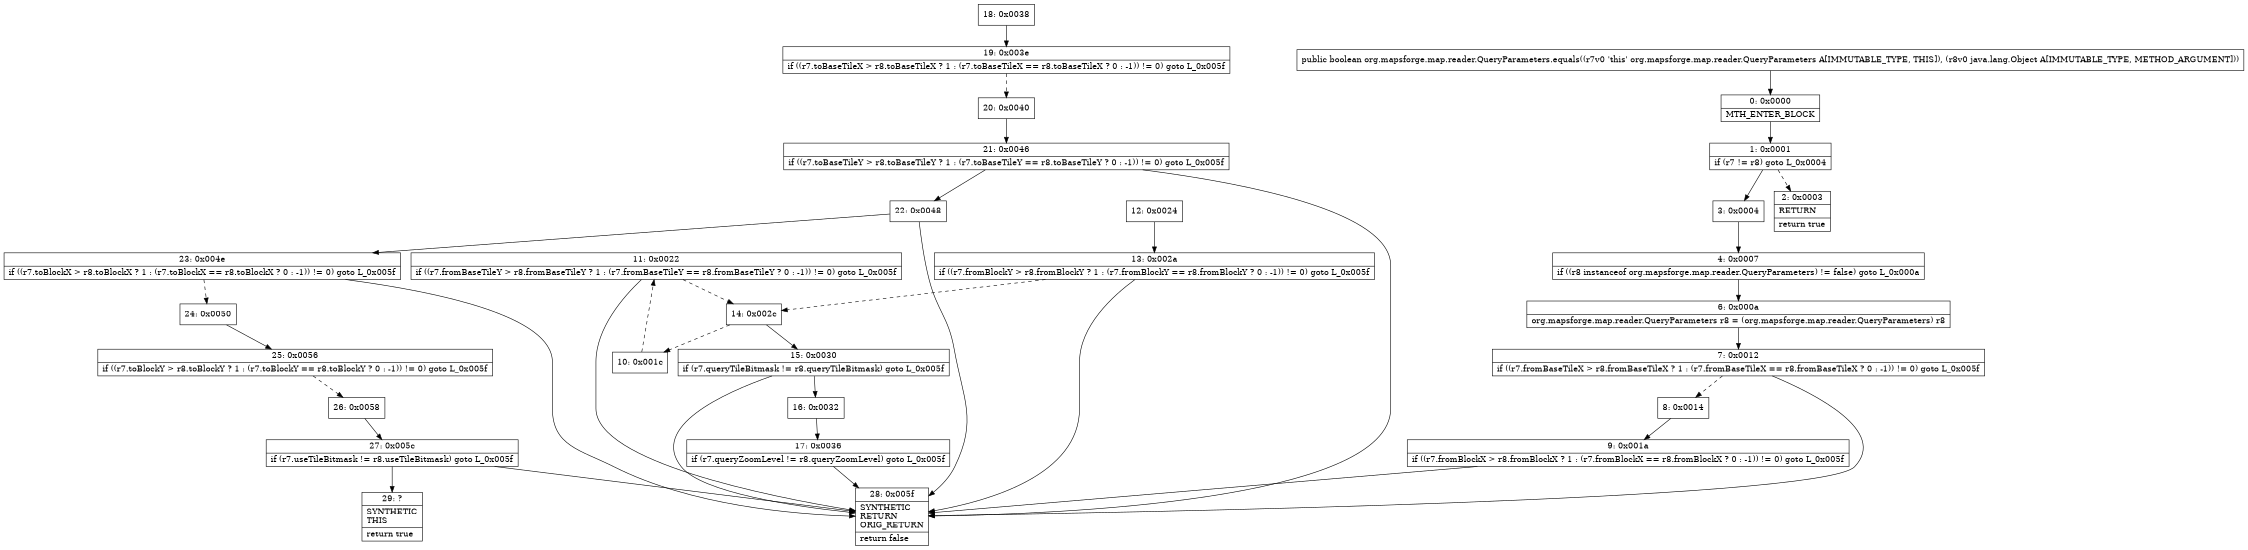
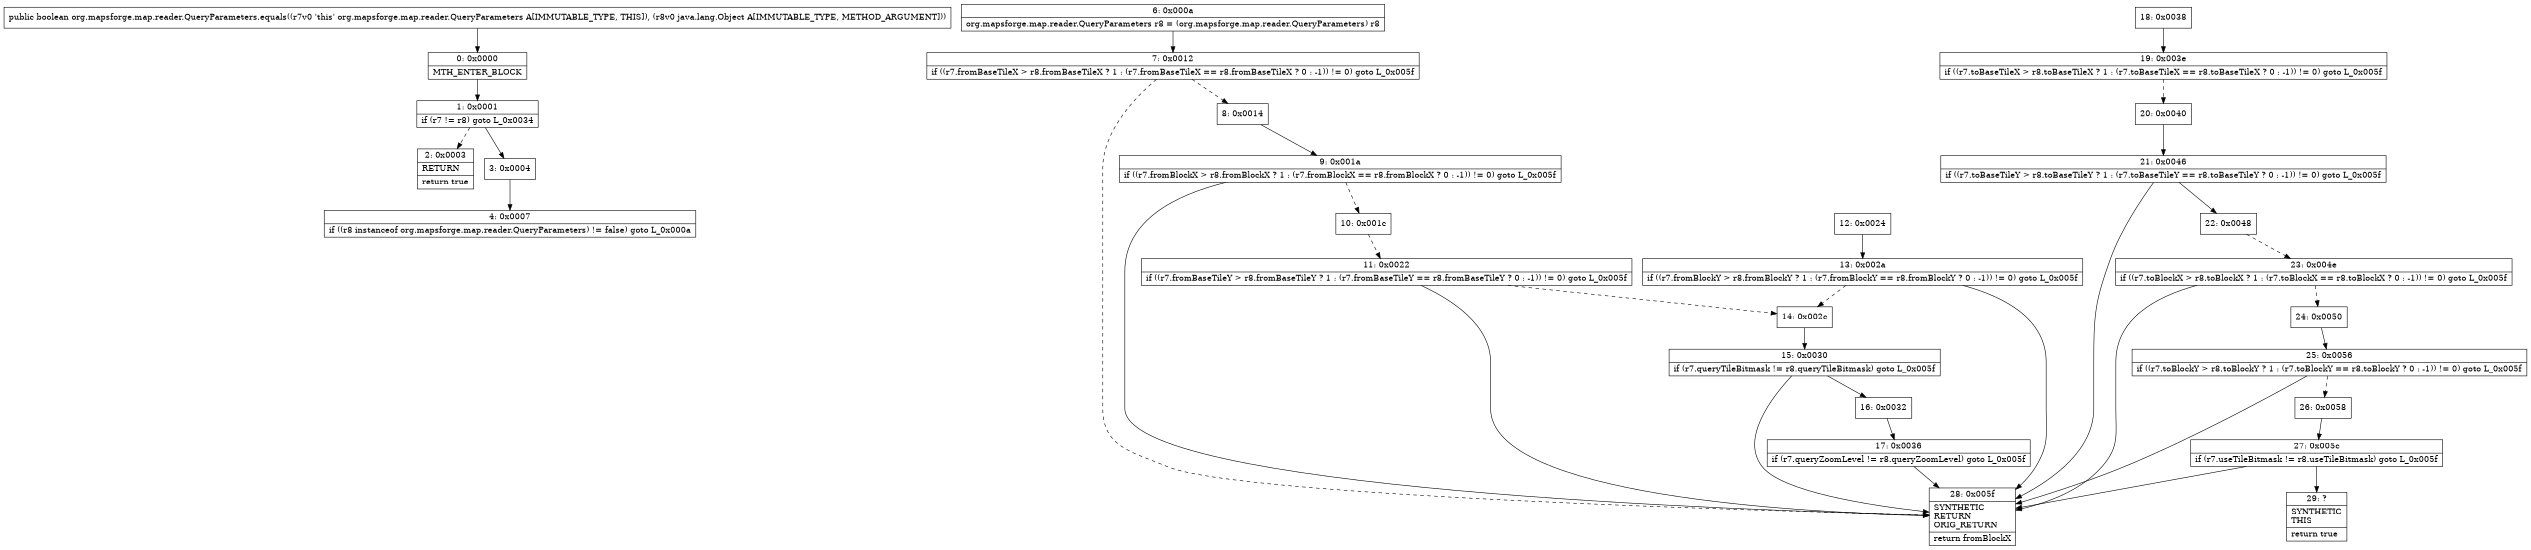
node "1: 0x0001": text "if (r7 != r8) goto L_0x0004" -> "if (r7 != r8) goto L_0x0034"
edge "22: 0x0048" -> "23: 0x004e": style solid -> dashed
edge "4: 0x0007" -> "6: 0x000a": removed
edge "14: 0x002c" -> "10: 0x001c": now "9: 0x001a" -> "10: 0x001c"
edge "22: 0x0048" -> "28: 0x005f": now "25: 0x0056" -> "28: 0x005f"
edge "7: 0x0012" -> "28: 0x005f": style solid -> dashed
node "28: 0x005f": text "return false" -> "return fromBlockX"
